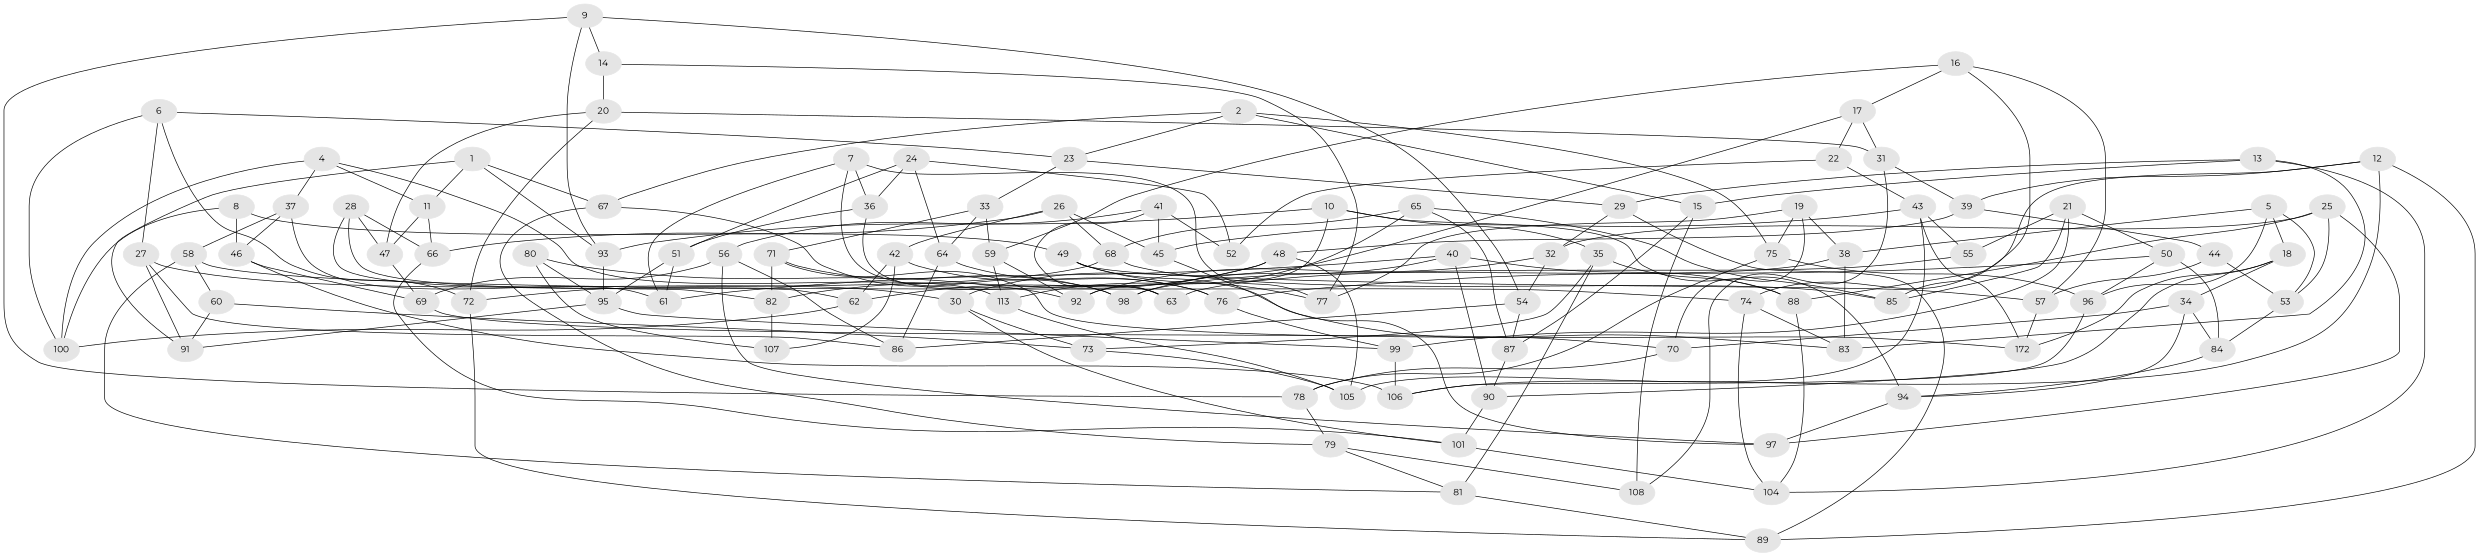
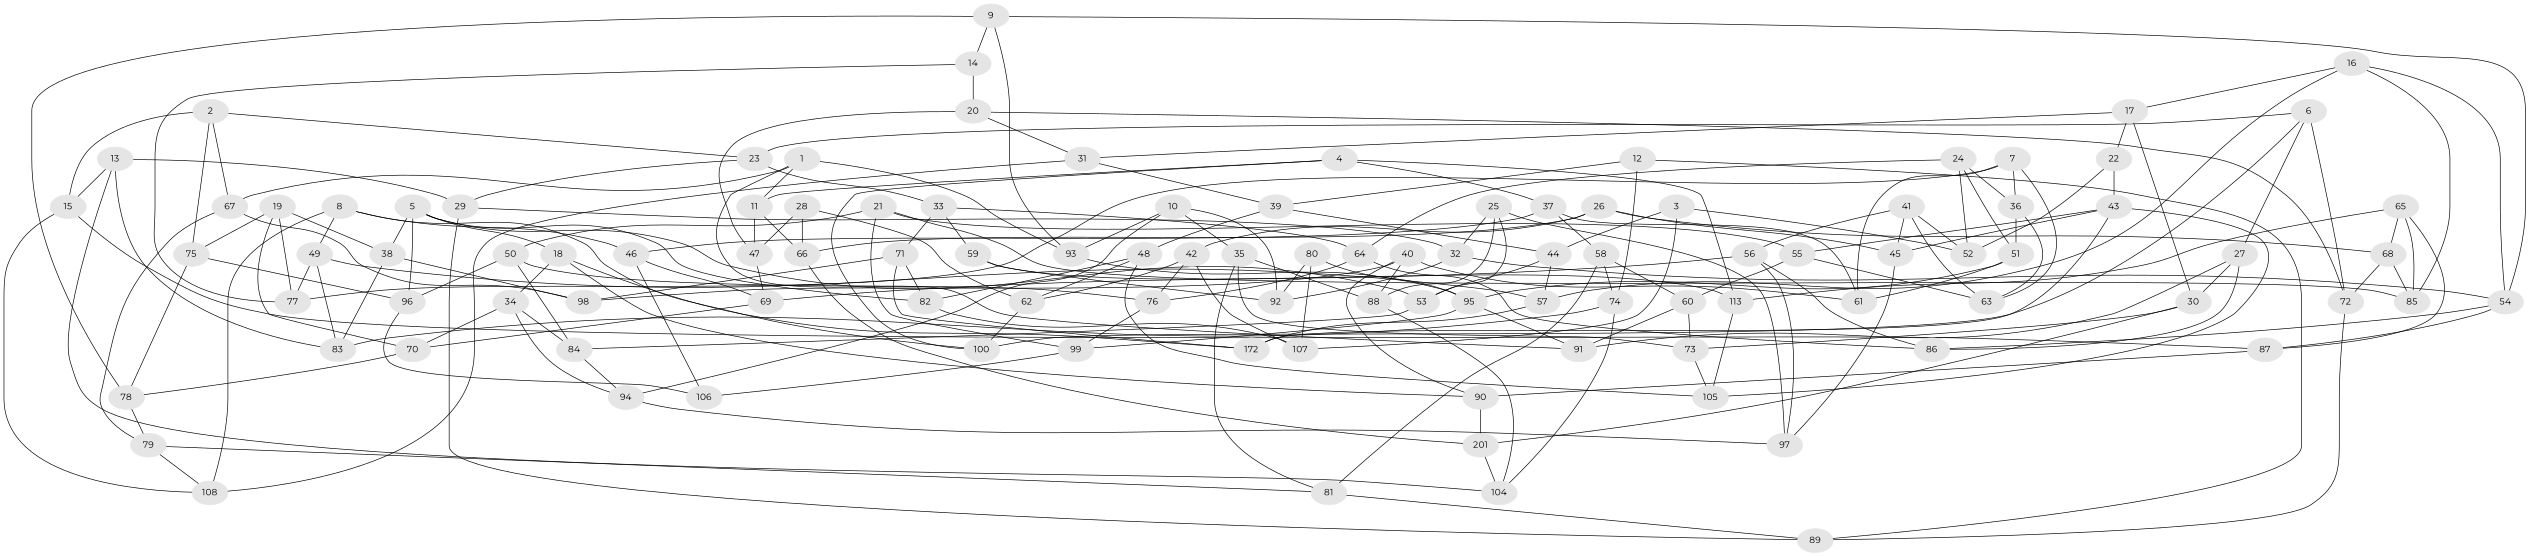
edge "16" -- "59": now "16" -- "54"
node "3": added
edge "55" -- "60": added
edge "28" -- "82": now "5" -- "82"
edge "8" -- "108": added
edge "12" -- "106": removed
node "101": label "101" -> "201"
